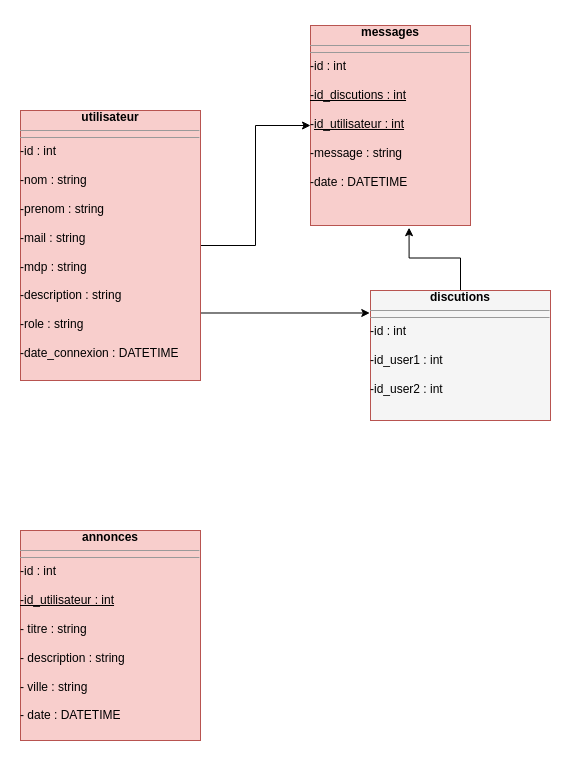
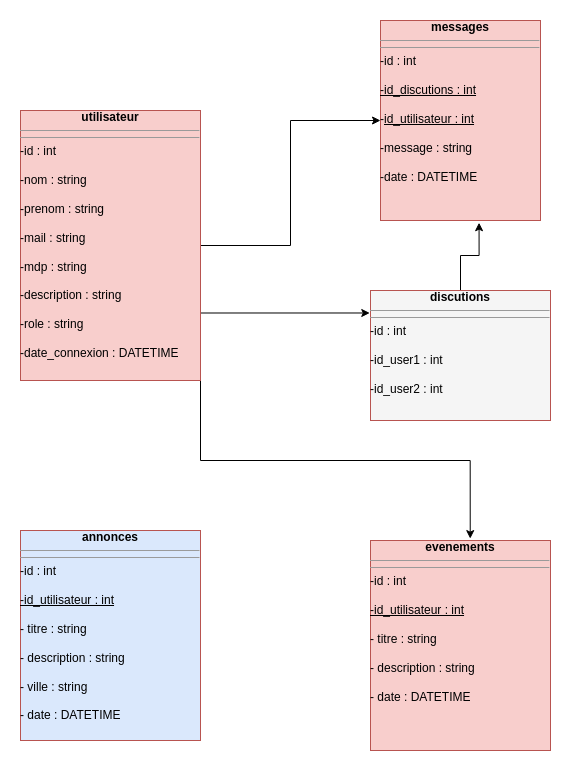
node "messages -id : int -id_discutions : int -id_utilisateur : int -message : string -date : DATETIME": moved (391, 126) -> (461, 121)
edge "utilisateur -id : int -nom : string -prenom : string -mail : string -mdp : string -description : string -role : string -date_connexion : DATETIME" -> "evenements -id : int -id_utilisateur : int - titre : string - description : string - date : DATETIME": added
node "annonces -id : int -id_utilisateur : int - titre : string - description : string - ville : string - date : DATETIME": fillcolor #f8cecc -> #dae8fc
node "evenements -id : int -id_utilisateur : int - titre : string - description : string - date : DATETIME": added
